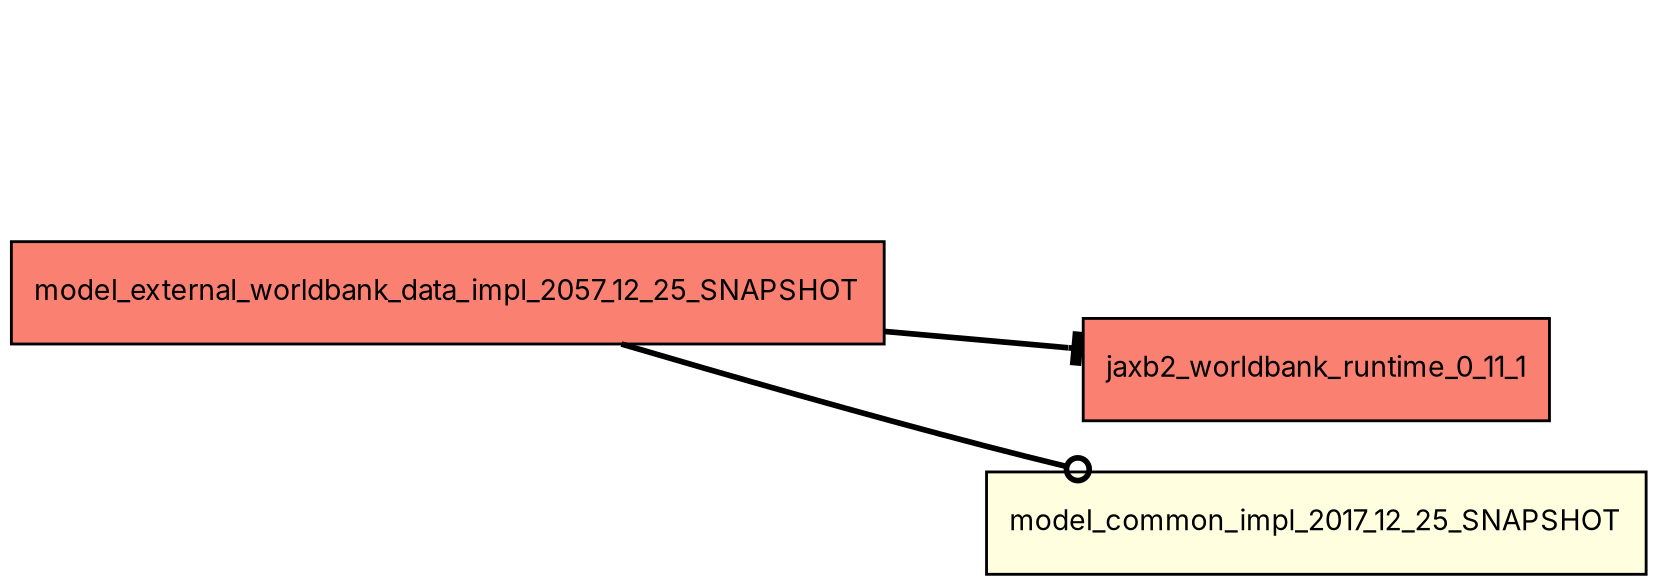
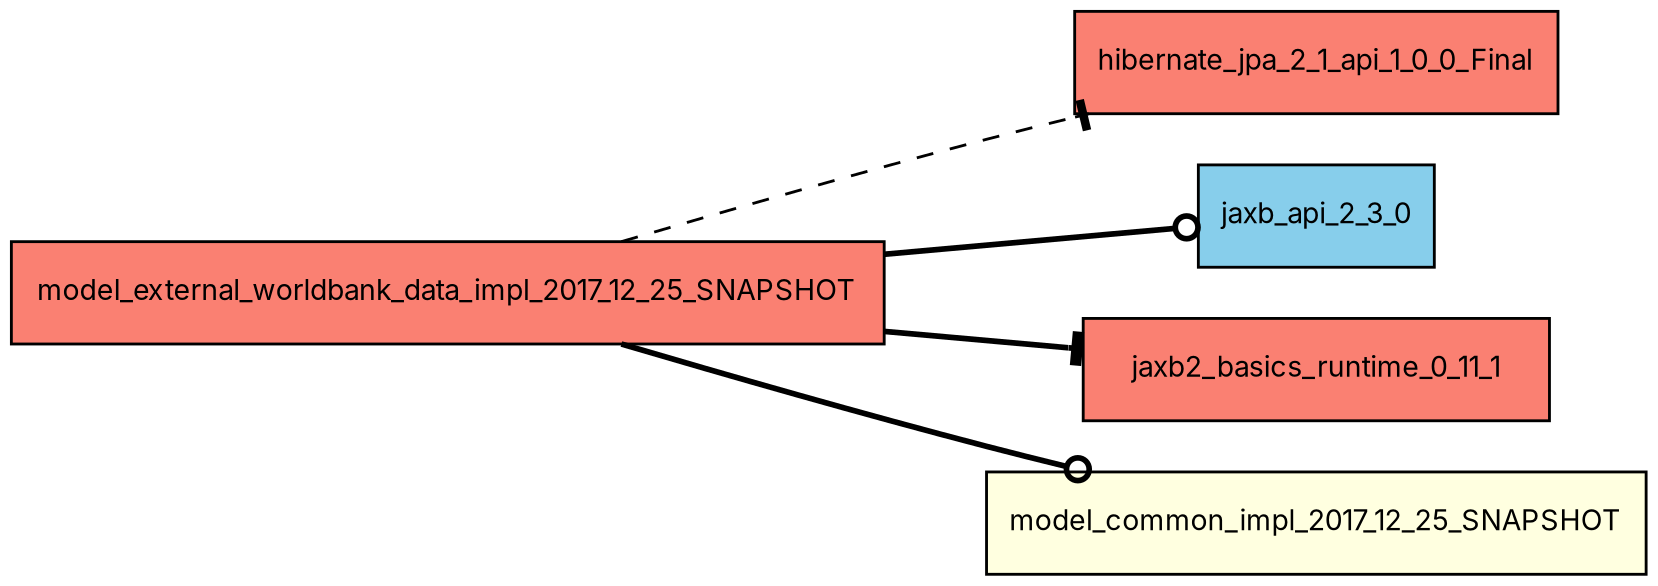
node "hibernate_jpa_2_1_api_1_0_0_Final": added
node "jaxb_api_2_3_0": added
node "model_external_worldbank_data_impl_2057_12_25_SNAPSHOT": label "model_external_worldbank_data_impl_2057_12_25_SNAPSHOT" -> "model_external_worldbank_data_impl_2017_12_25_SNAPSHOT"
node "jaxb2_worldbank_runtime_0_11_1": label "jaxb2_worldbank_runtime_0_11_1" -> "jaxb2_basics_runtime_0_11_1"
